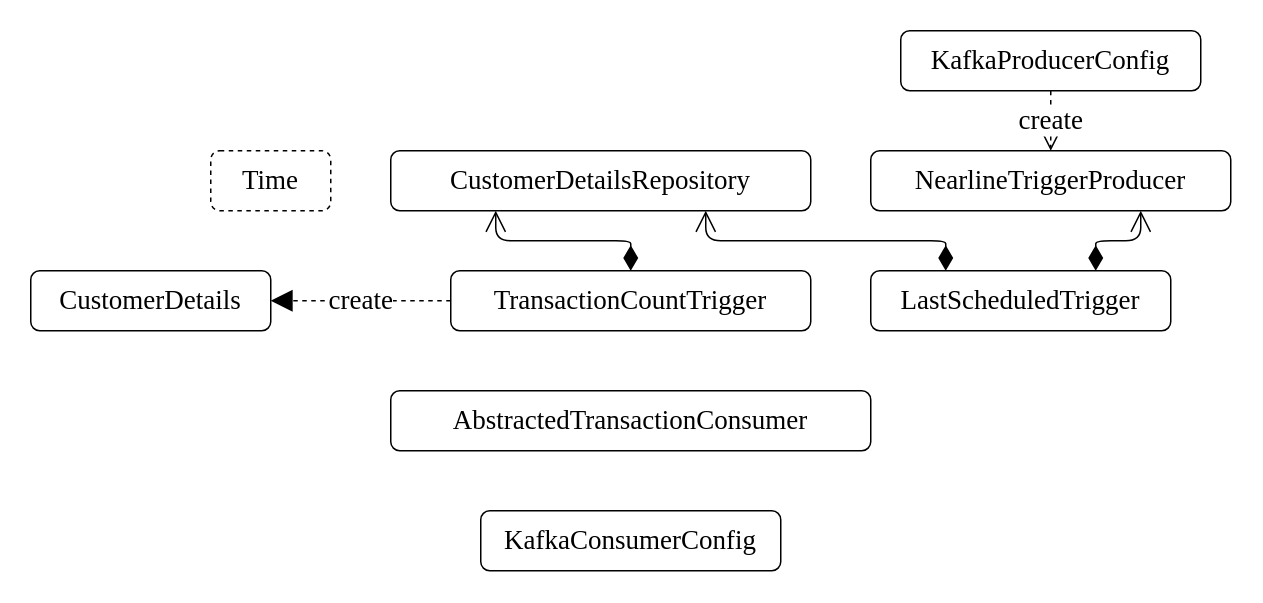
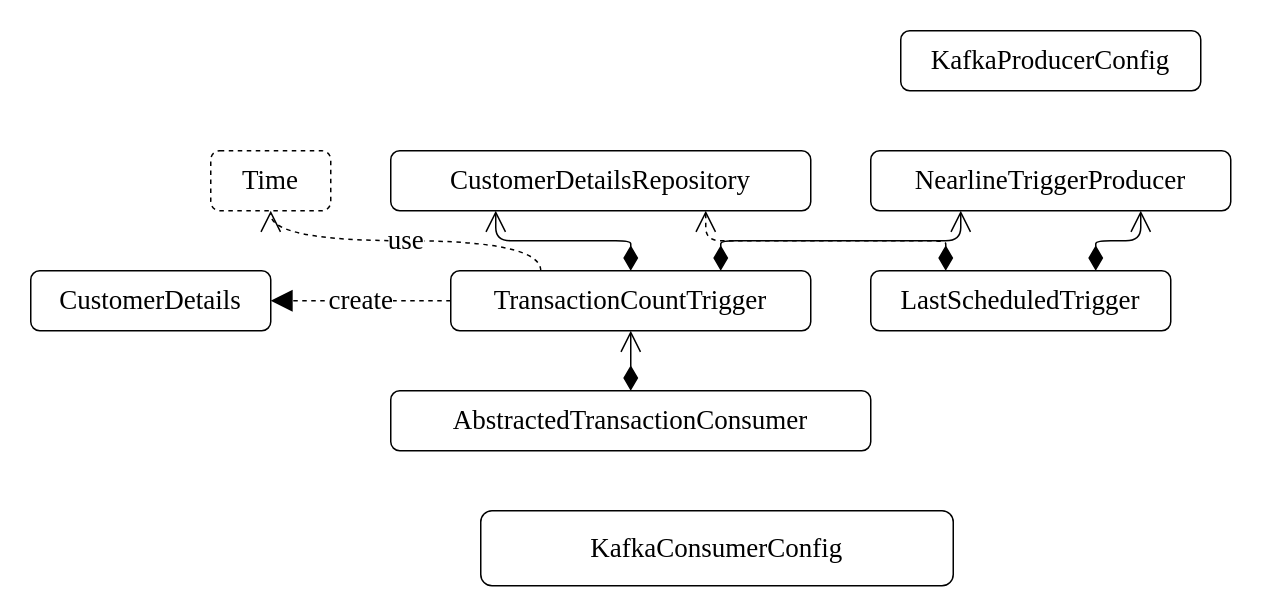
edge "KafkaProducerConfig" -> "NearlineTriggerProducer": removed, label "create"
edge "NearlineTriggerProducer" -- "TransactionCountTrigger": added
edge "CustomerDetailsRepository" -- "LastScheduledTrigger": style solid -> dashed
edge "TransactionCountTrigger" -> "Time": added, label "use"
edge "TransactionCountTrigger" -- "AbstractedTransactionConsumer": added
node "KafkaConsumerConfig": size 300x60 -> 473x75
